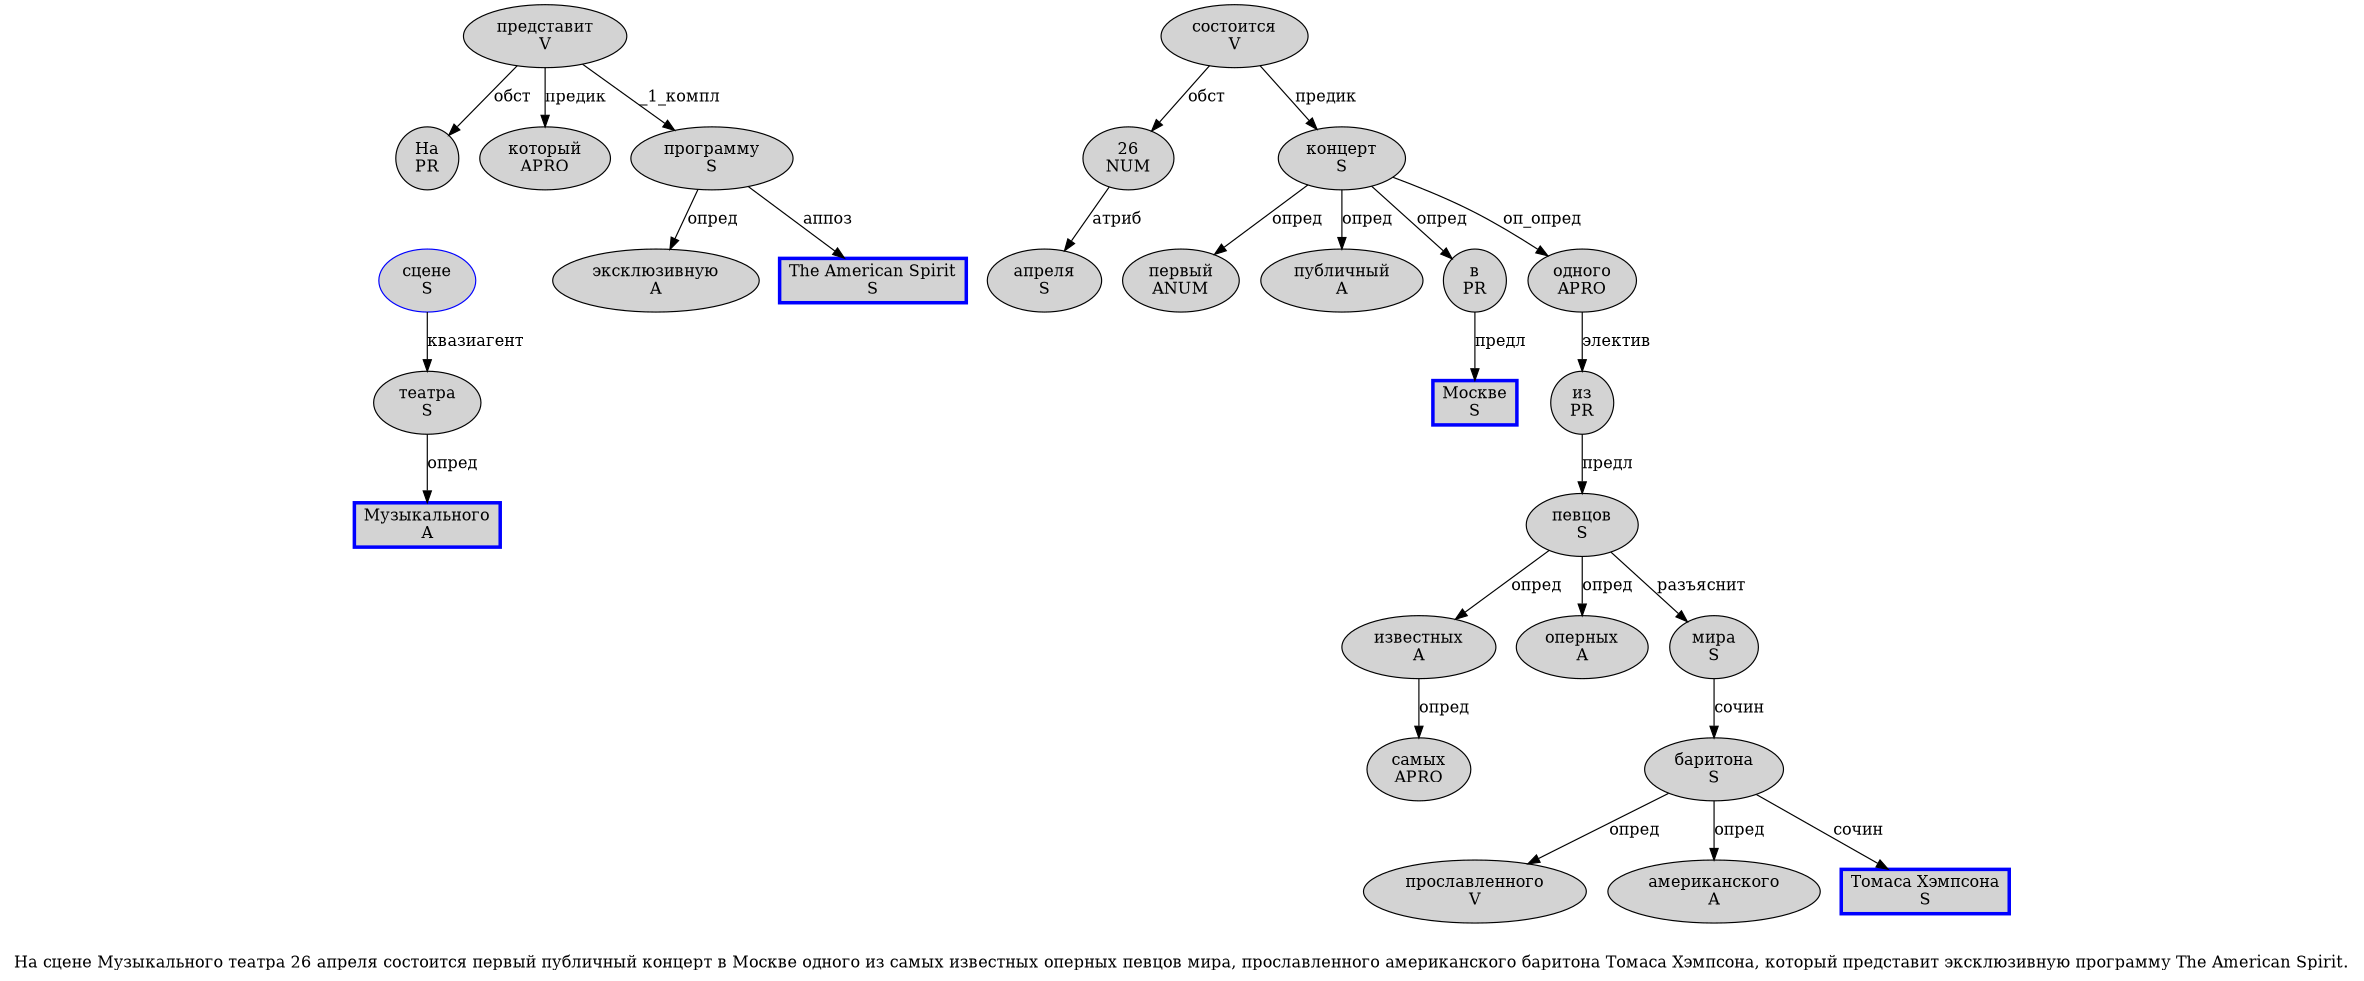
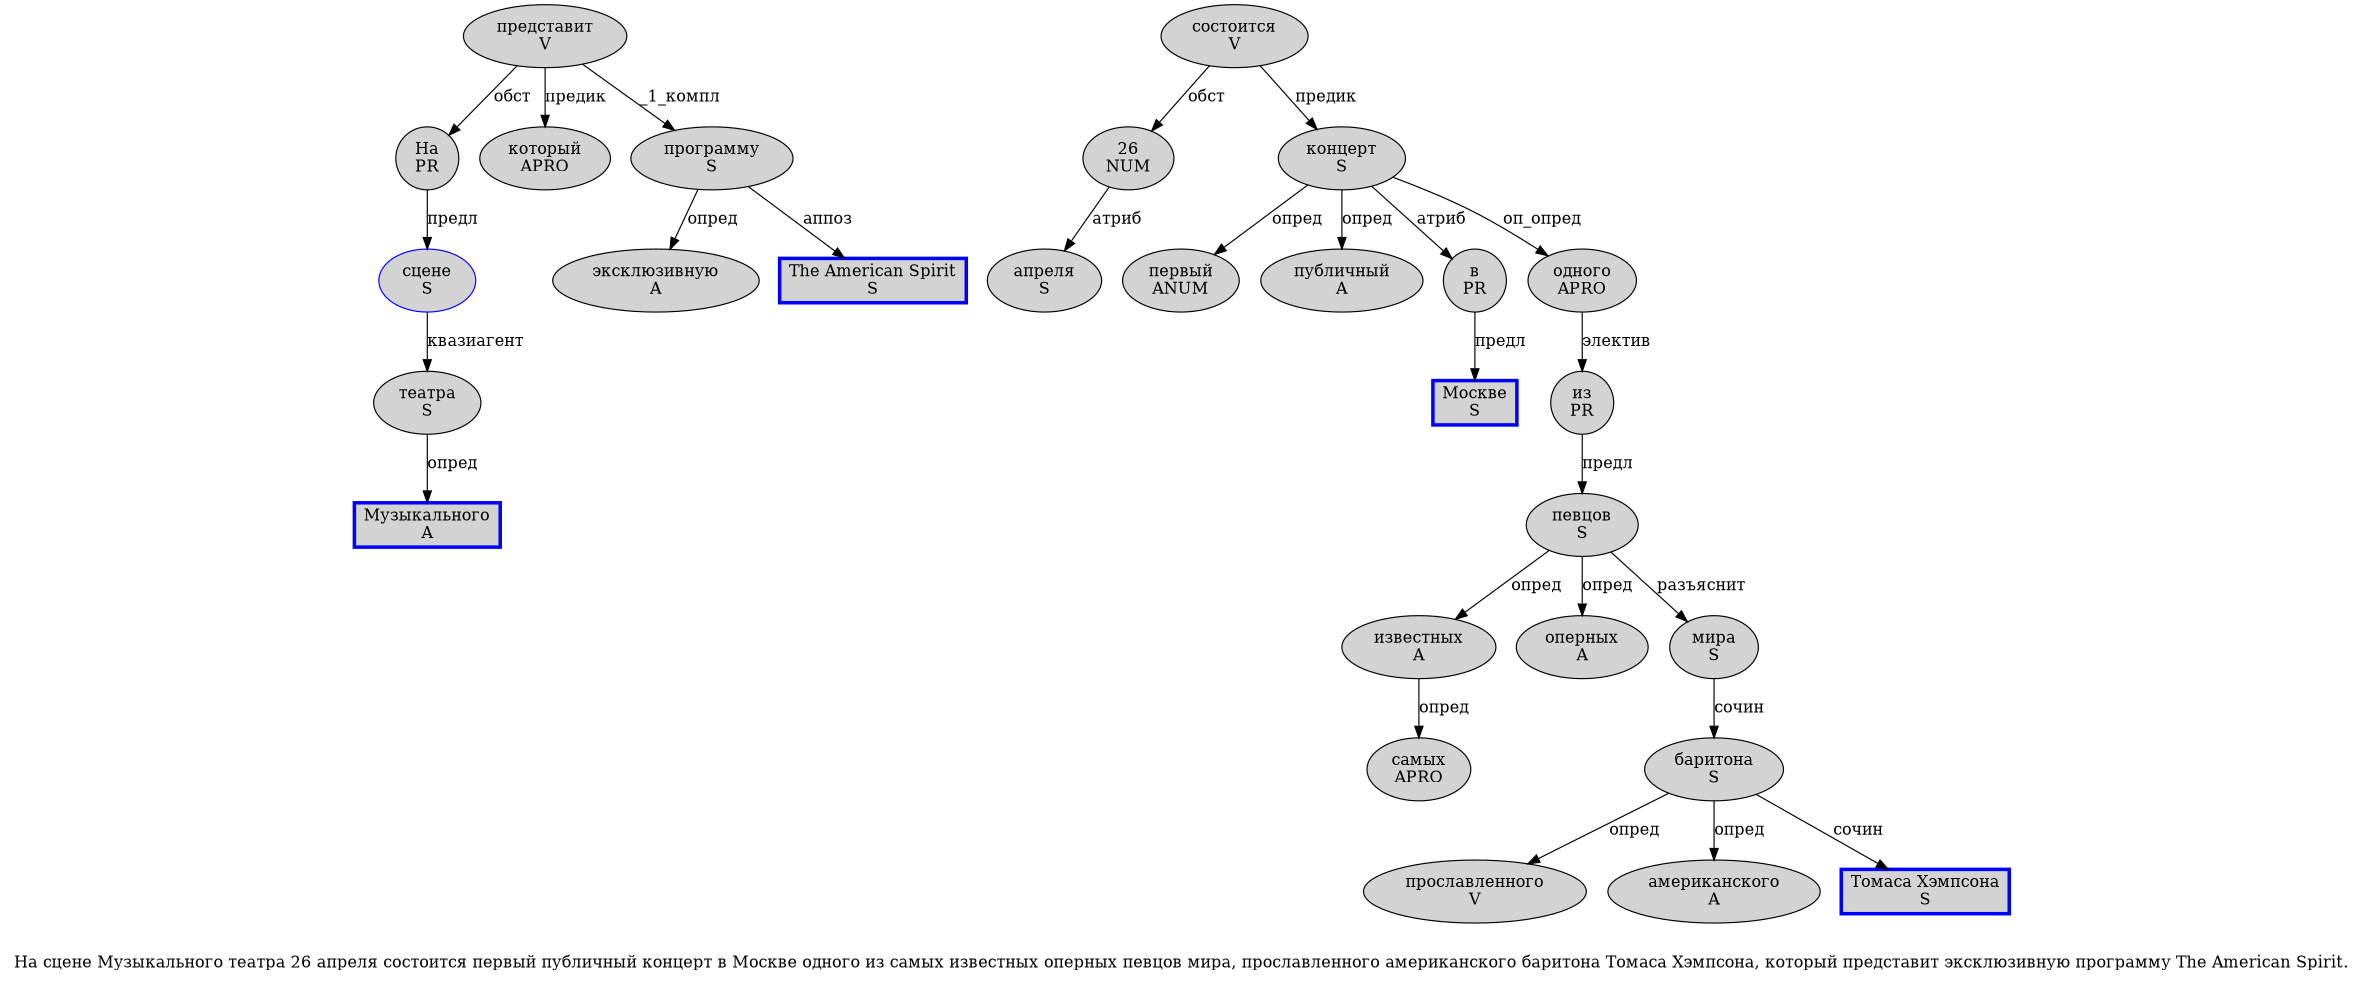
edge "На PR" -> "сцене S": added, label "предл"
edge "концерт S" -> "в PR": label "опред" -> "атриб"
